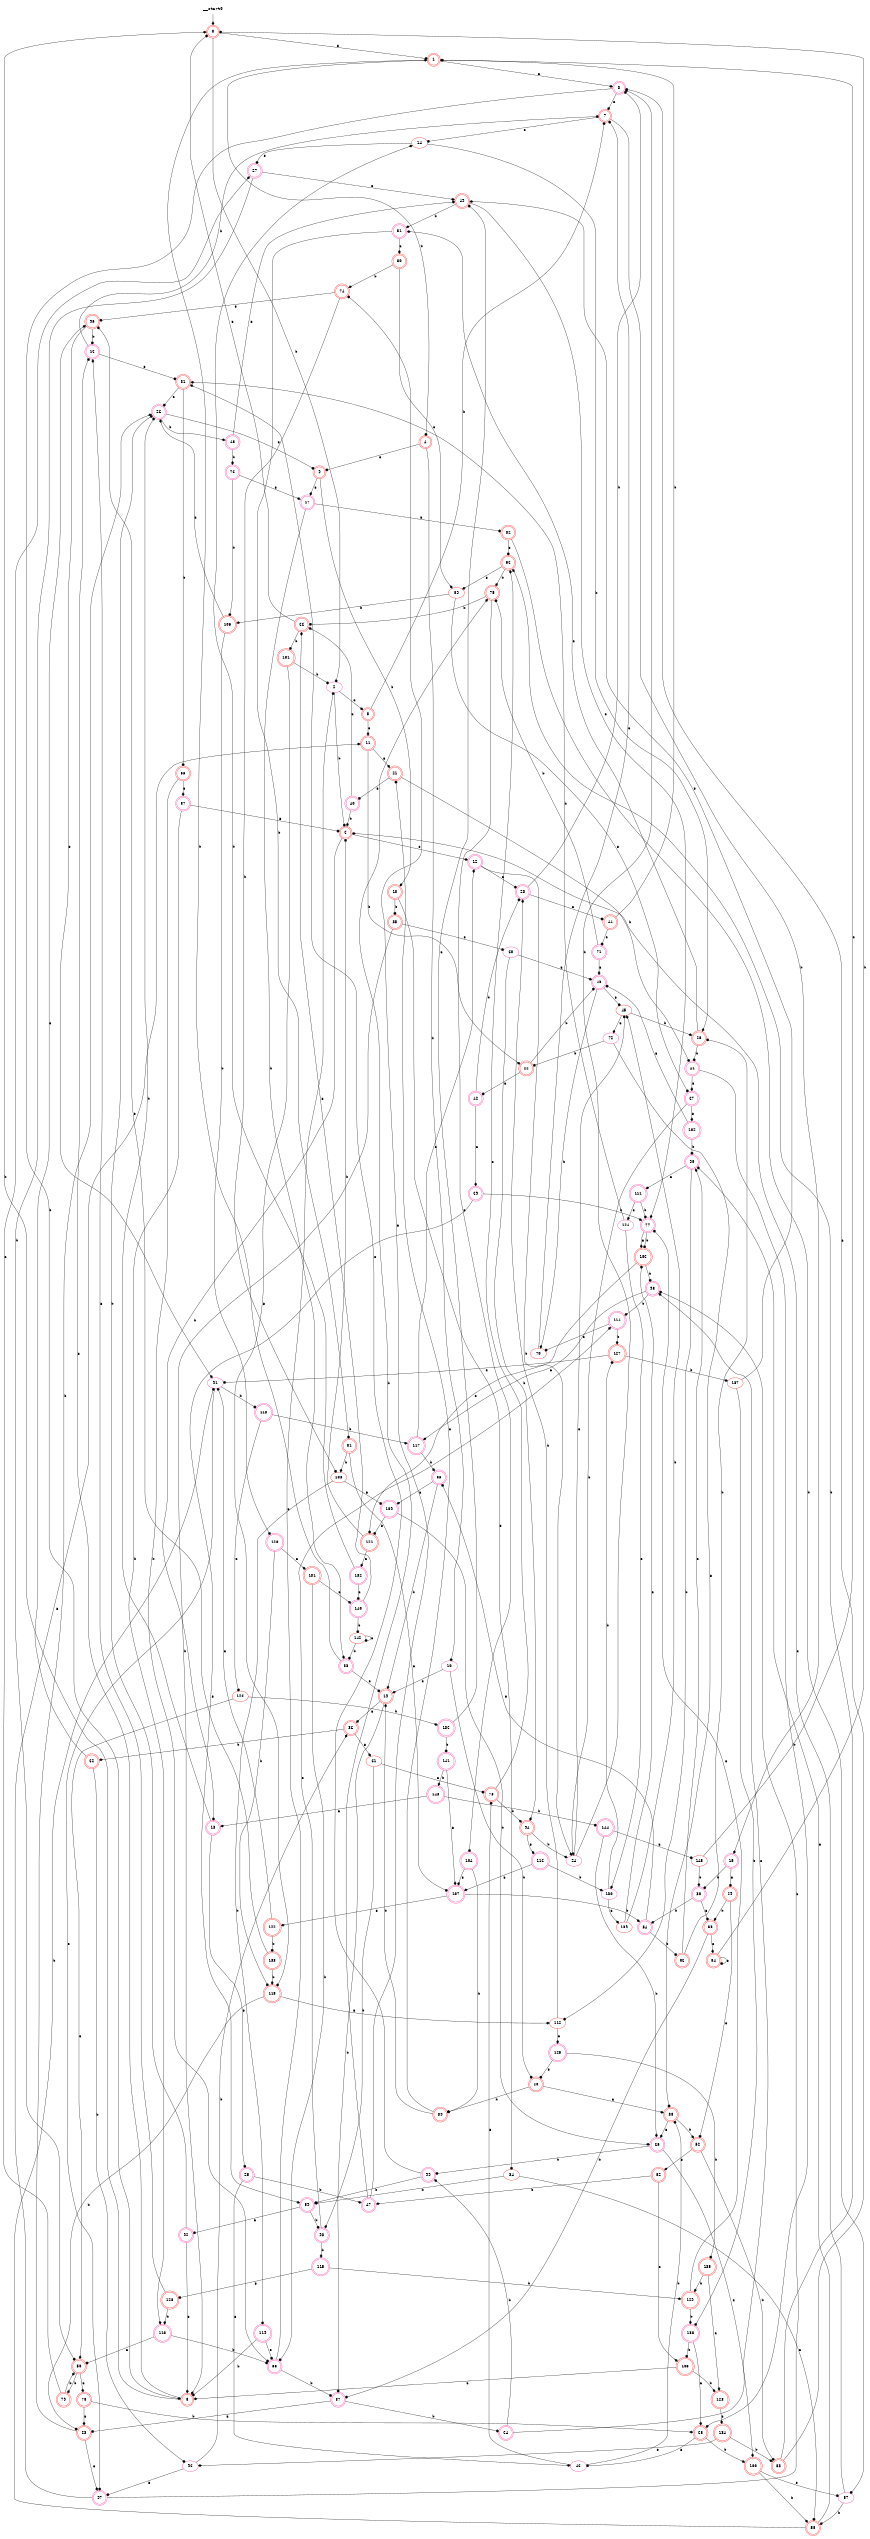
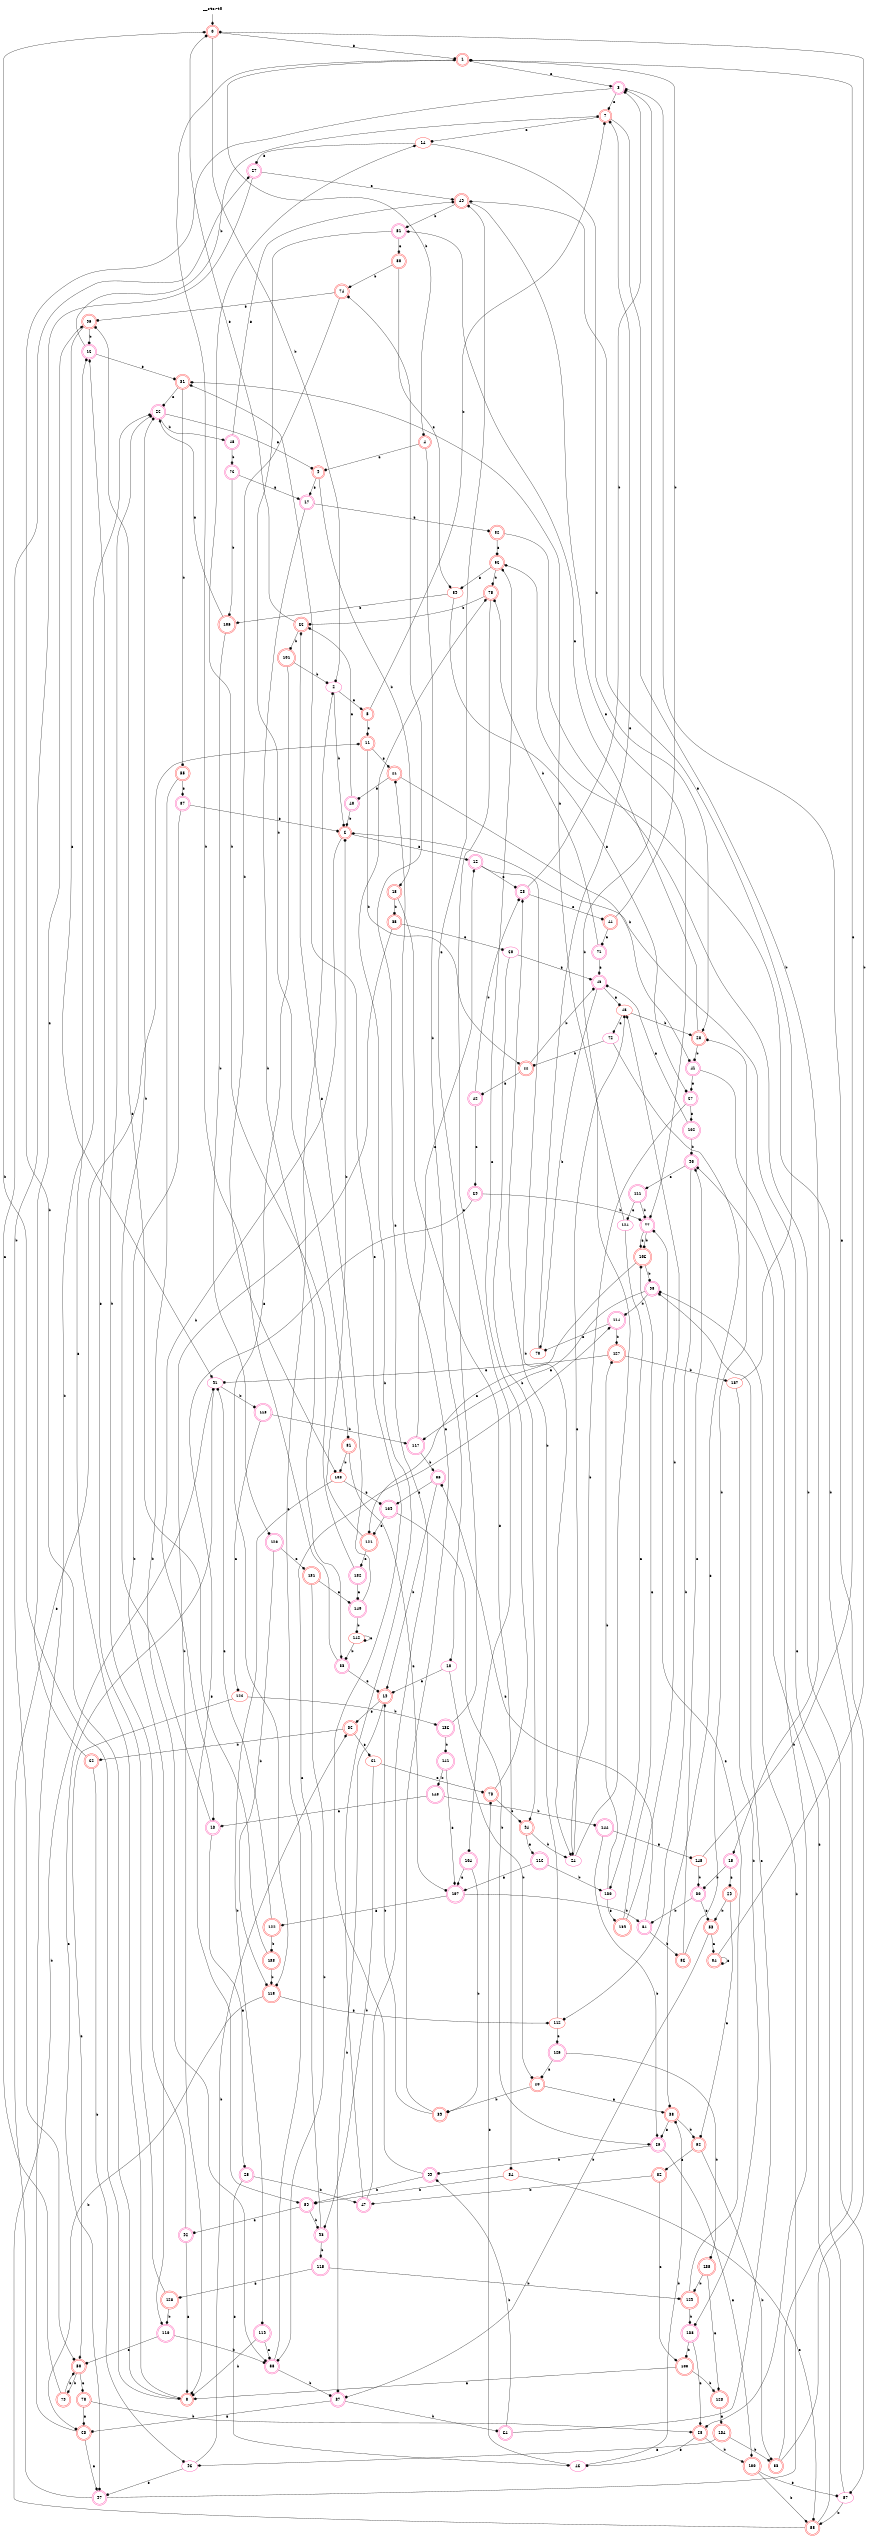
node "139": shape ellipse -> doublecircle
edge "115" -> "128": arrowhead dot -> diamond
